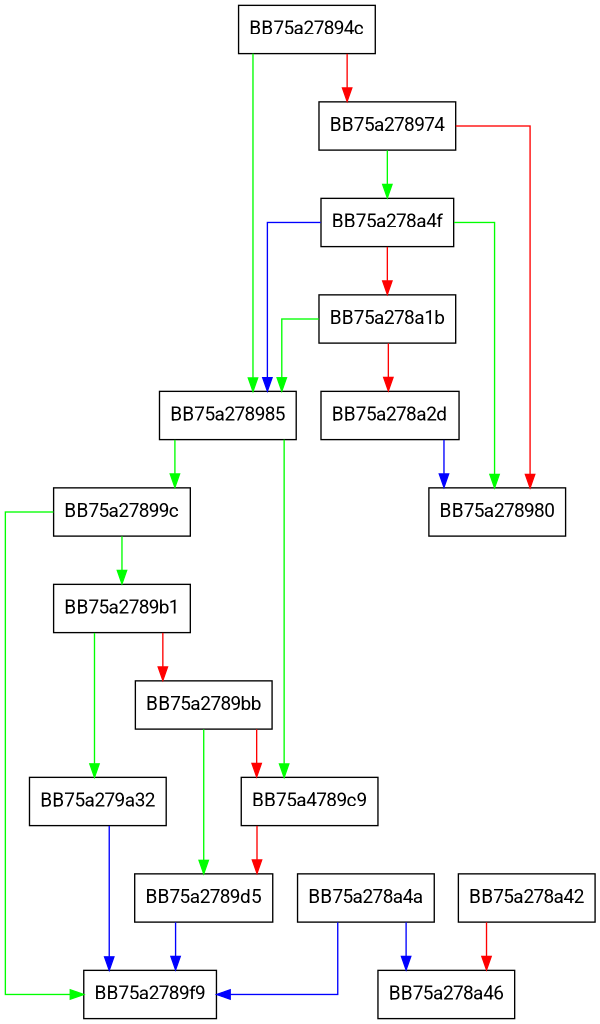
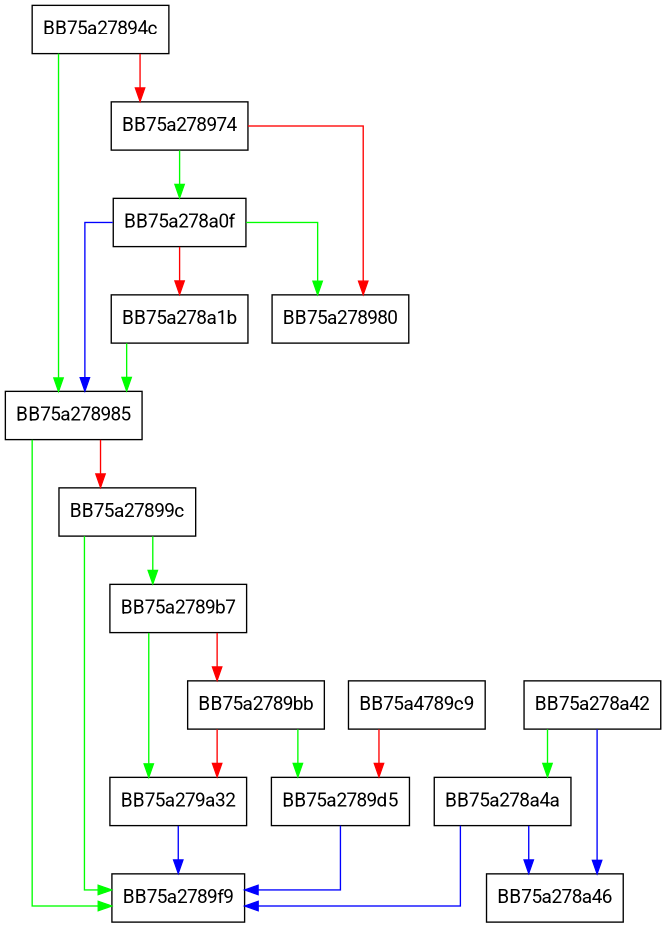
node "BB75a278a4f": label "BB75a278a4f" -> "BB75a278a0f"
node "BB75a278a2d": removed
edge "BB75a278985" -> "BB75a27899c": color green -> red
edge "BB75a278985" -> "BB75a4789c9": now "BB75a278985" -> "BB75a2789f9"
node "BB75a2789b1": label "BB75a2789b1" -> "BB75a2789b7"
edge "BB75a2789bb" -> "BB75a4789c9": now "BB75a2789bb" -> "BB75a279a32"
edge "BB75a278a42" -> "BB75a278a4a": added
edge "BB75a278a42" -> "BB75a278a46": color red -> blue
